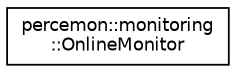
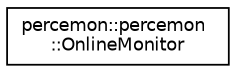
node "percemon::monitoring ::OnlineMonitor": label "percemon::monitoring ::OnlineMonitor" -> "percemon::percemon ::OnlineMonitor"
